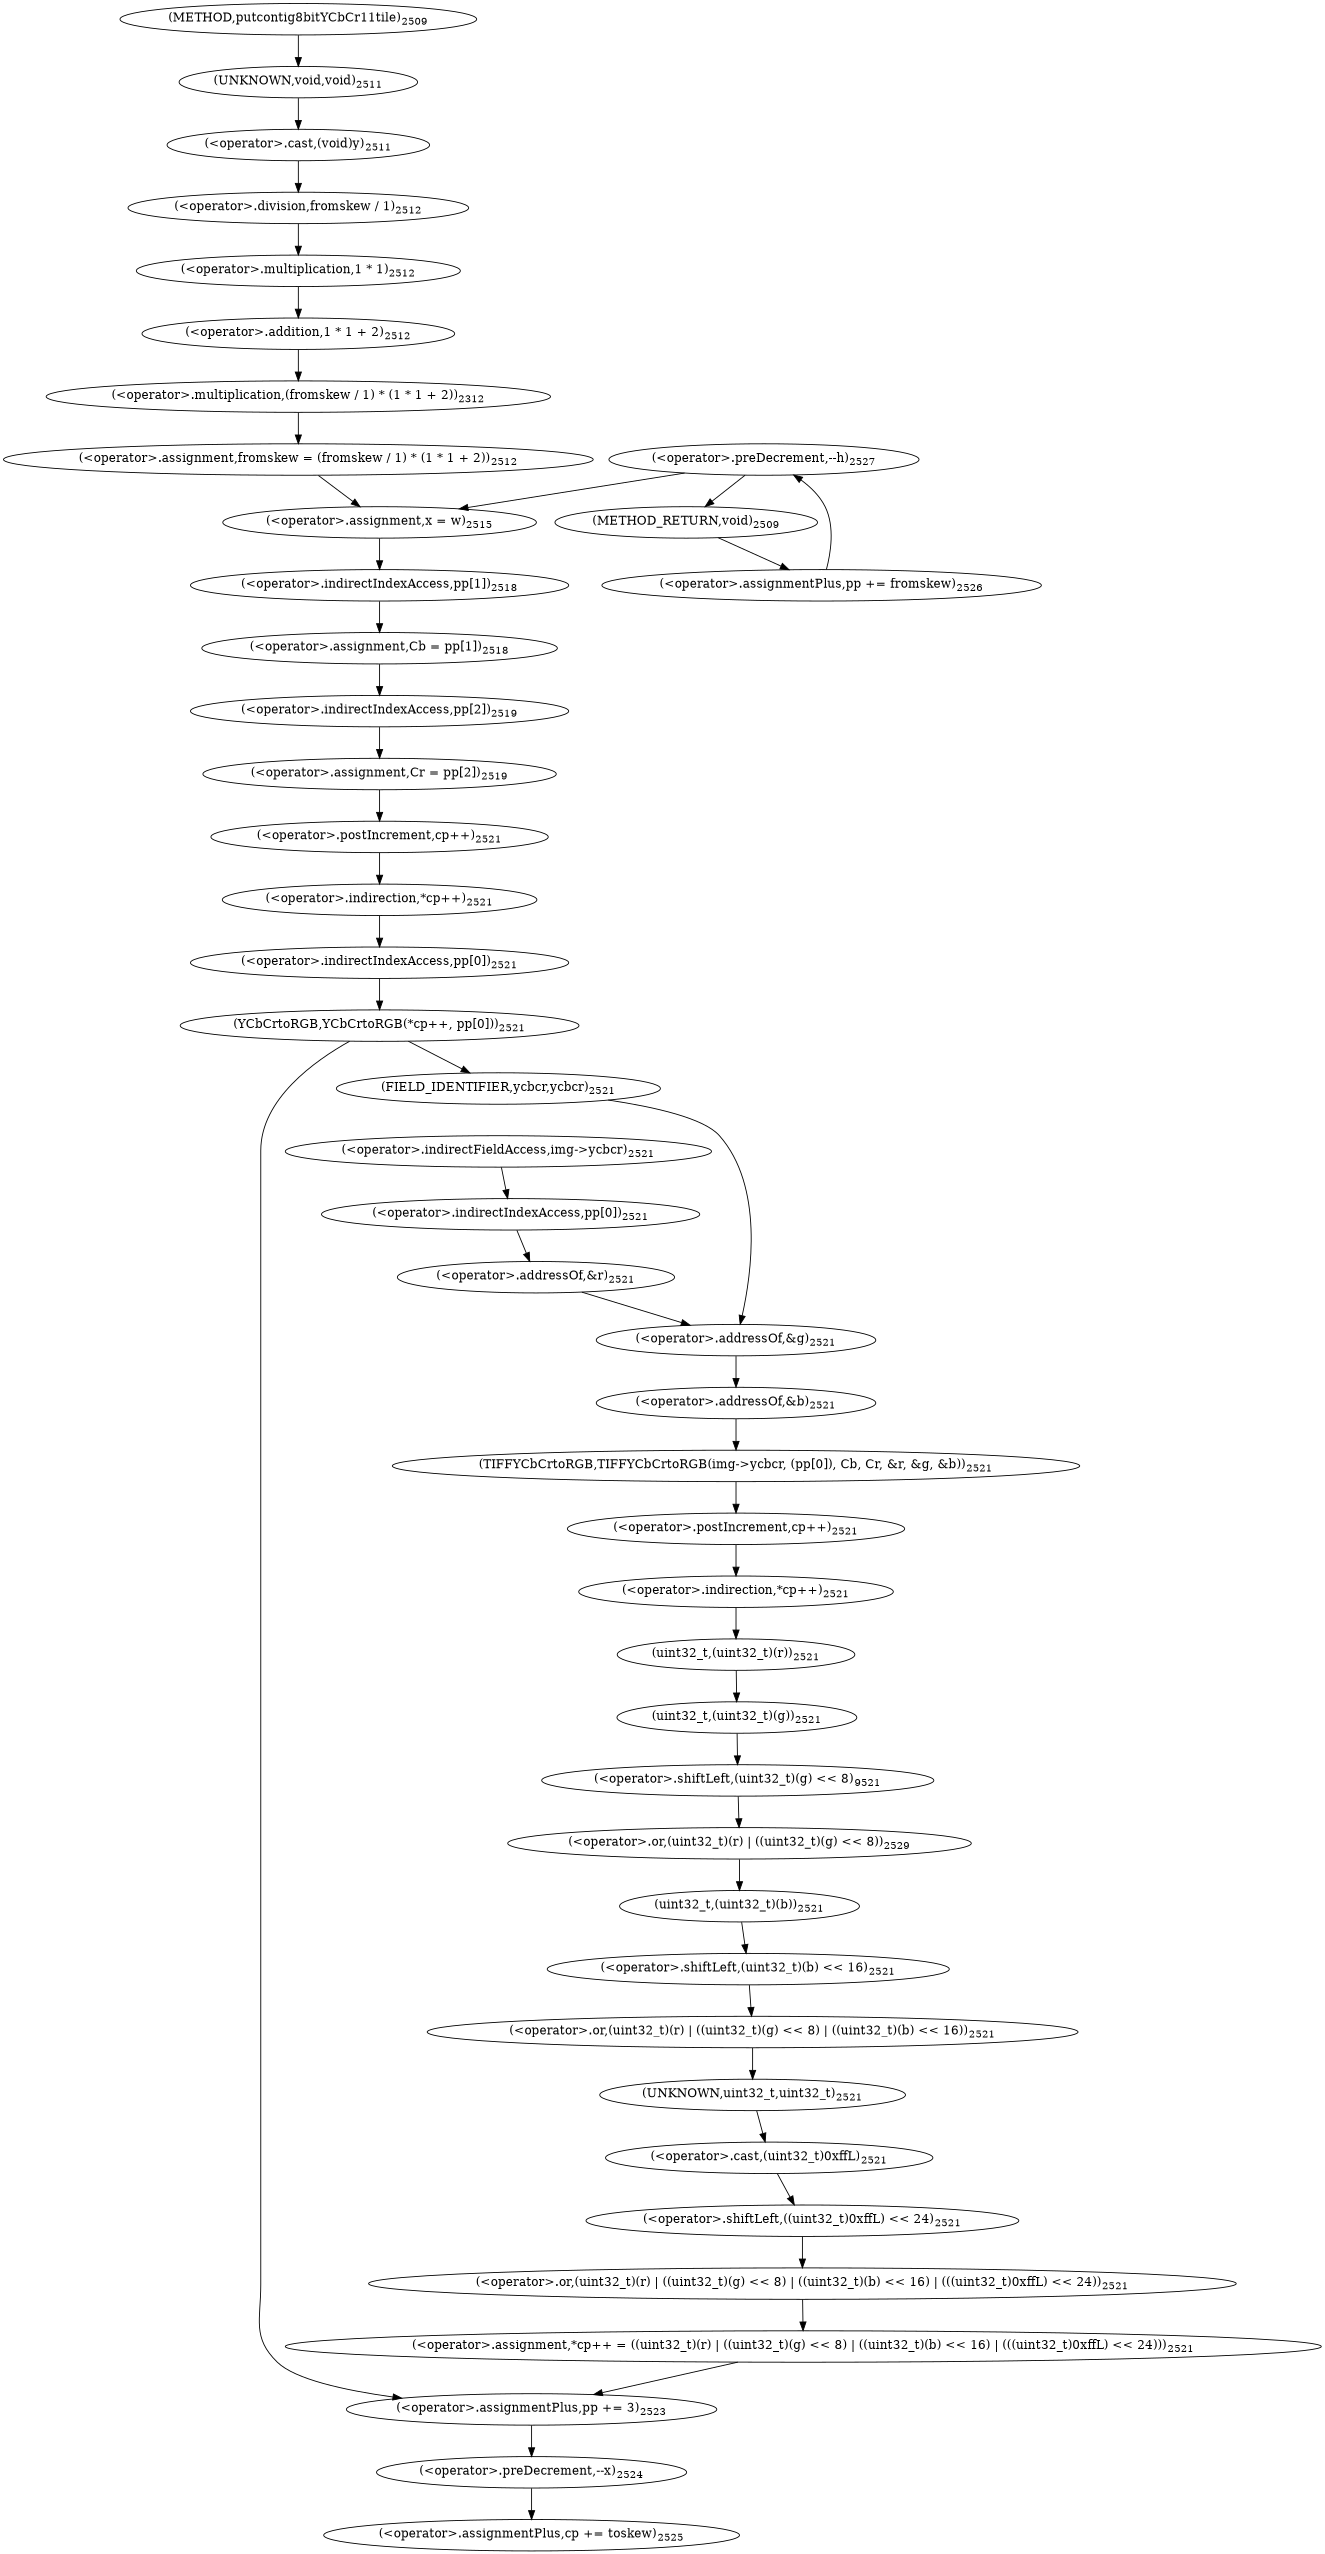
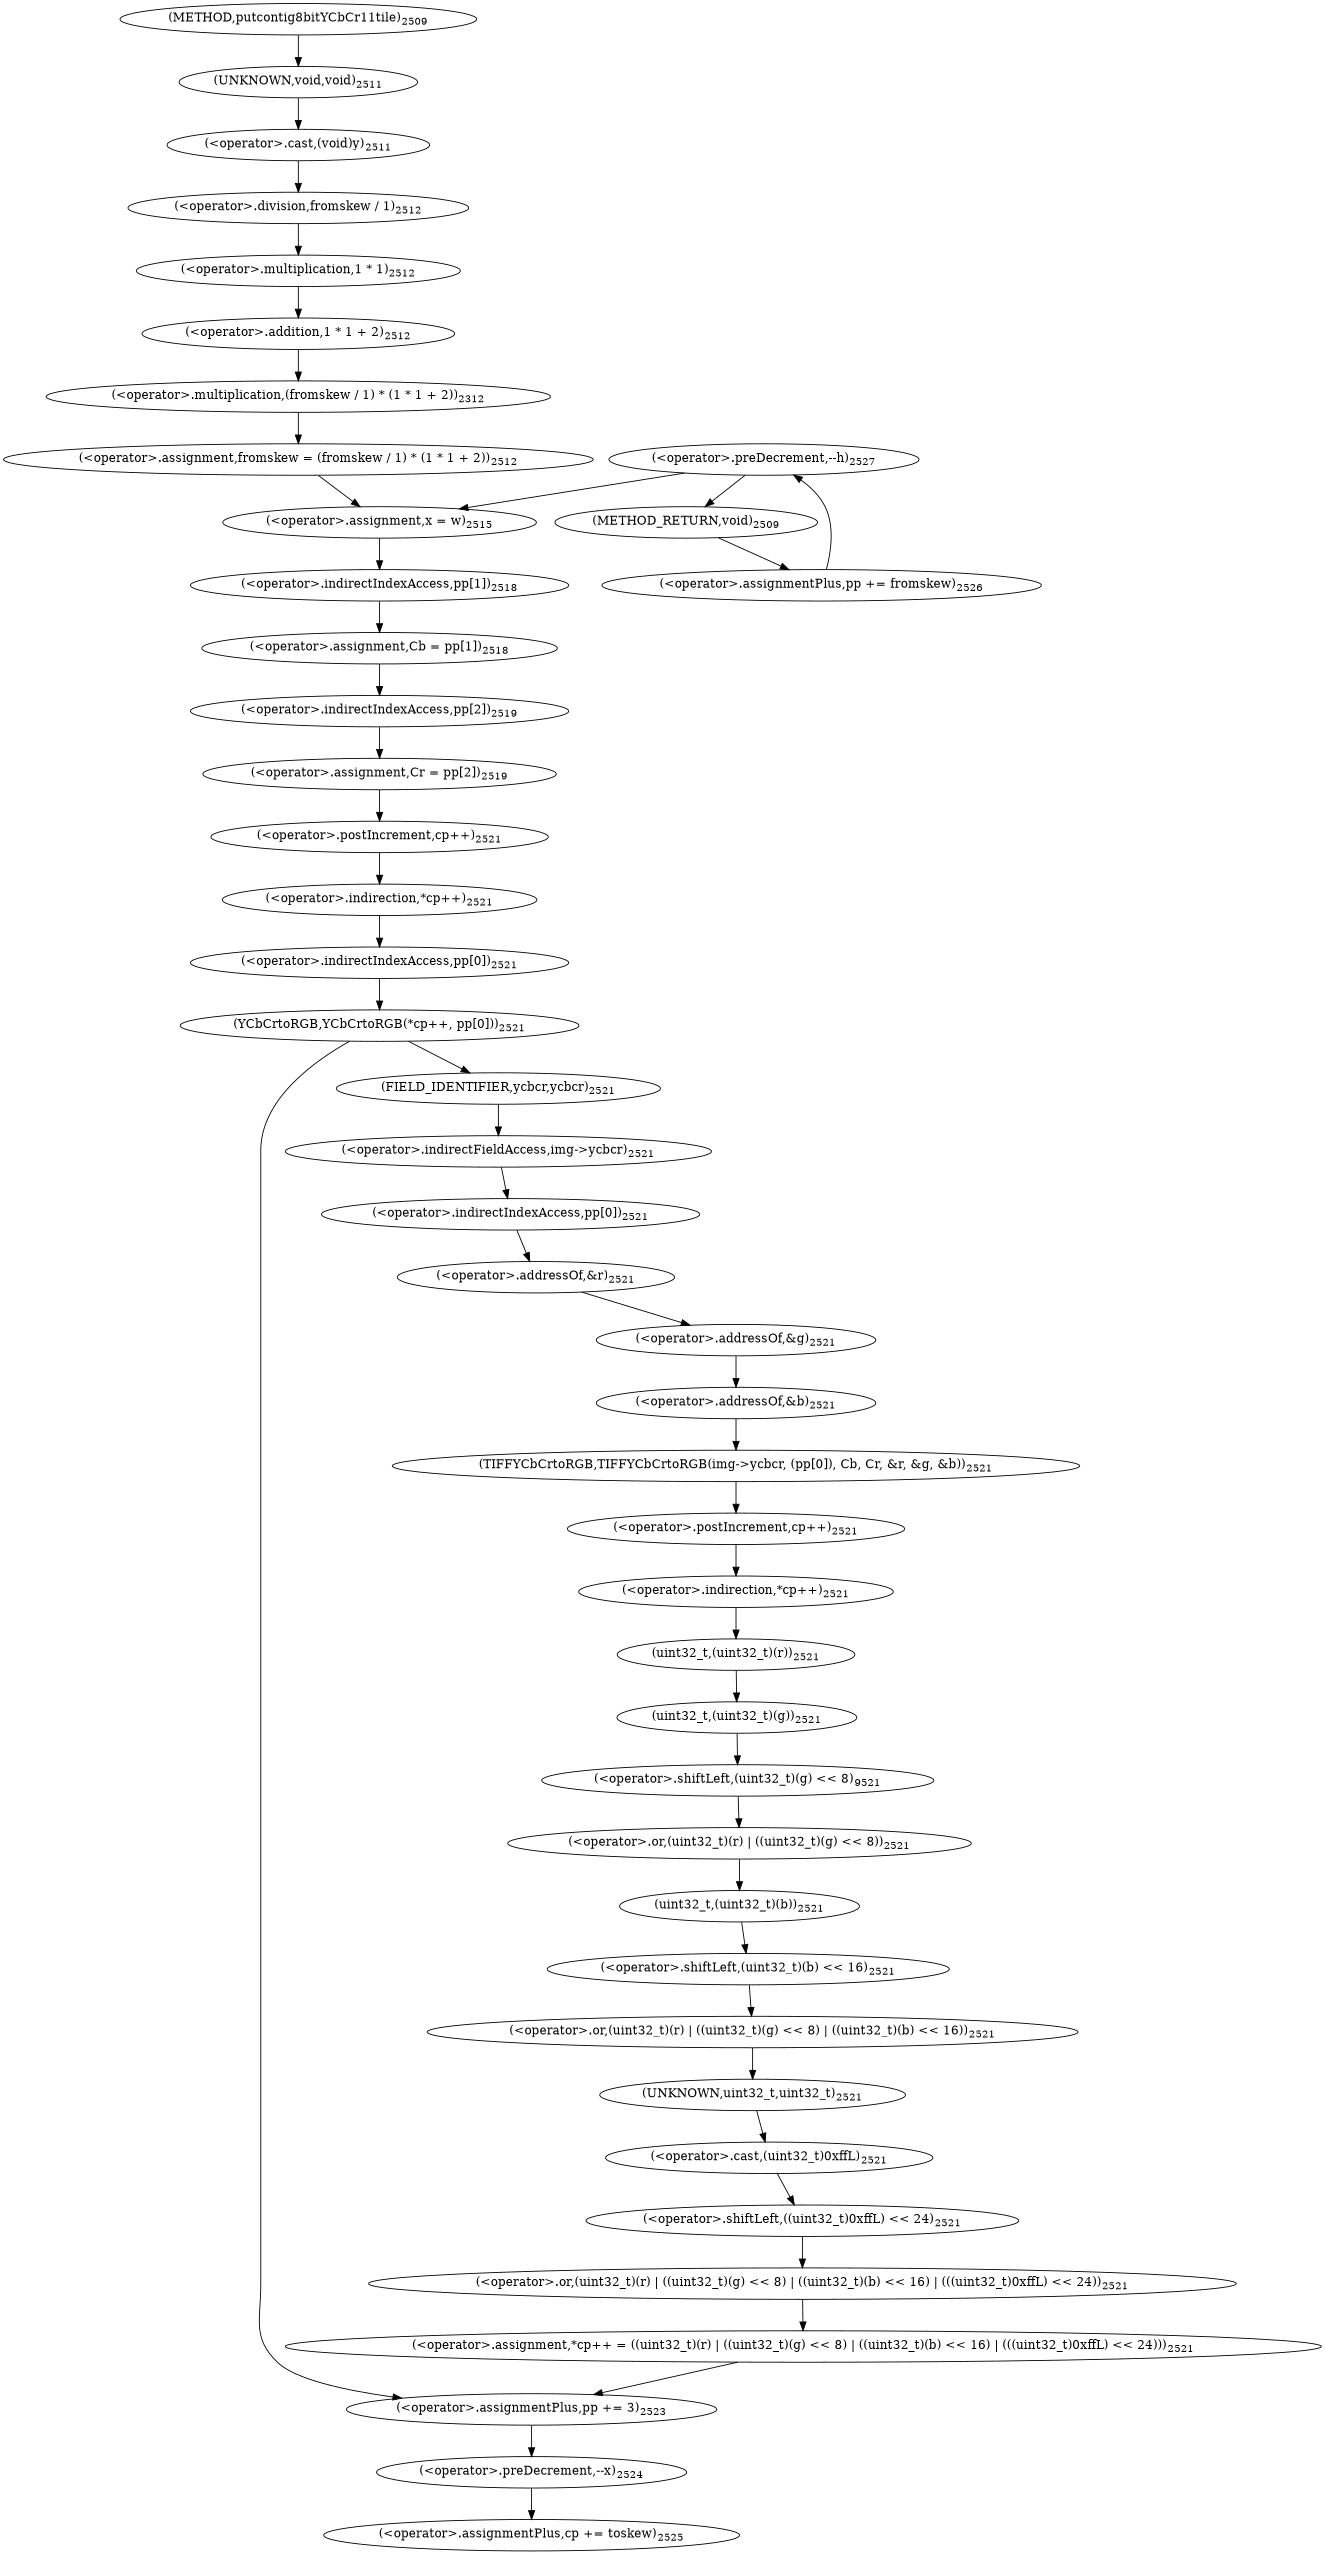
edge "(FIELD_IDENTIFIER,ycbcr,ycbcr)" -> "(<operator>.addressOf,&g)": now "(FIELD_IDENTIFIER,ycbcr,ycbcr)" -> "(<operator>.indirectFieldAccess,img->ycbcr)"
node "(<operator>.or,(uint32_t)(r) | ((uint32_t)(g) << 8))": text "2529" -> "2521"
